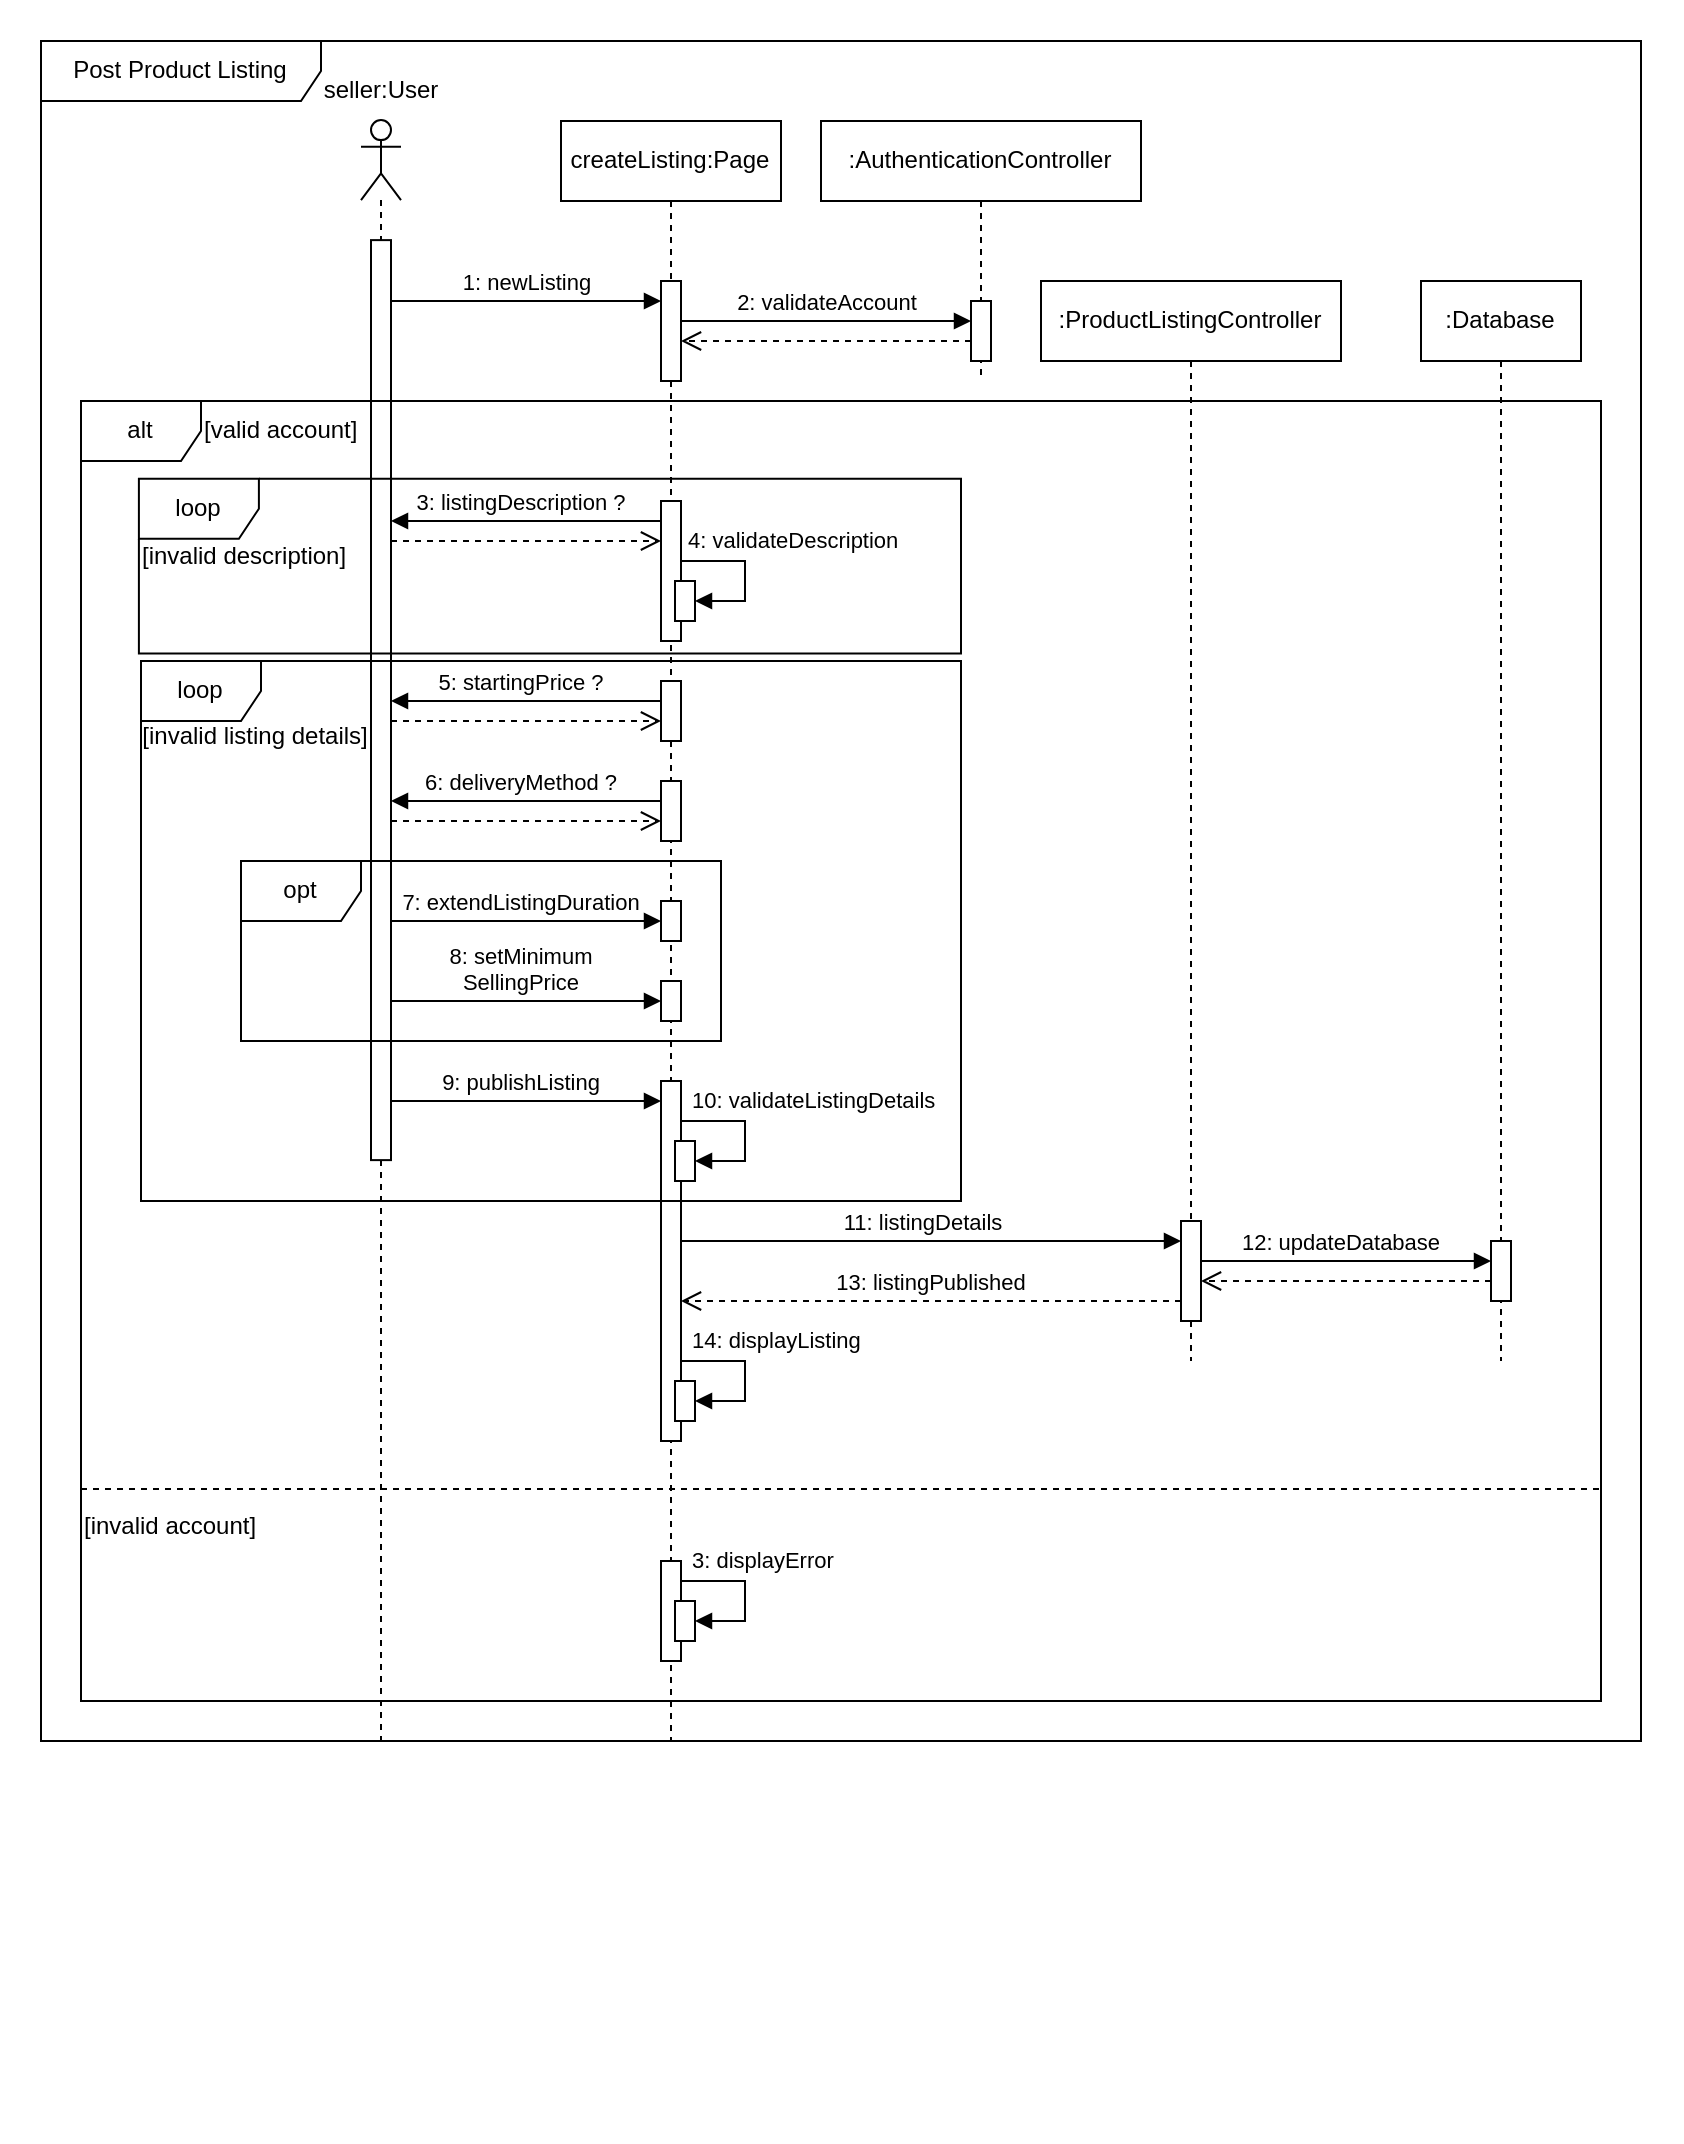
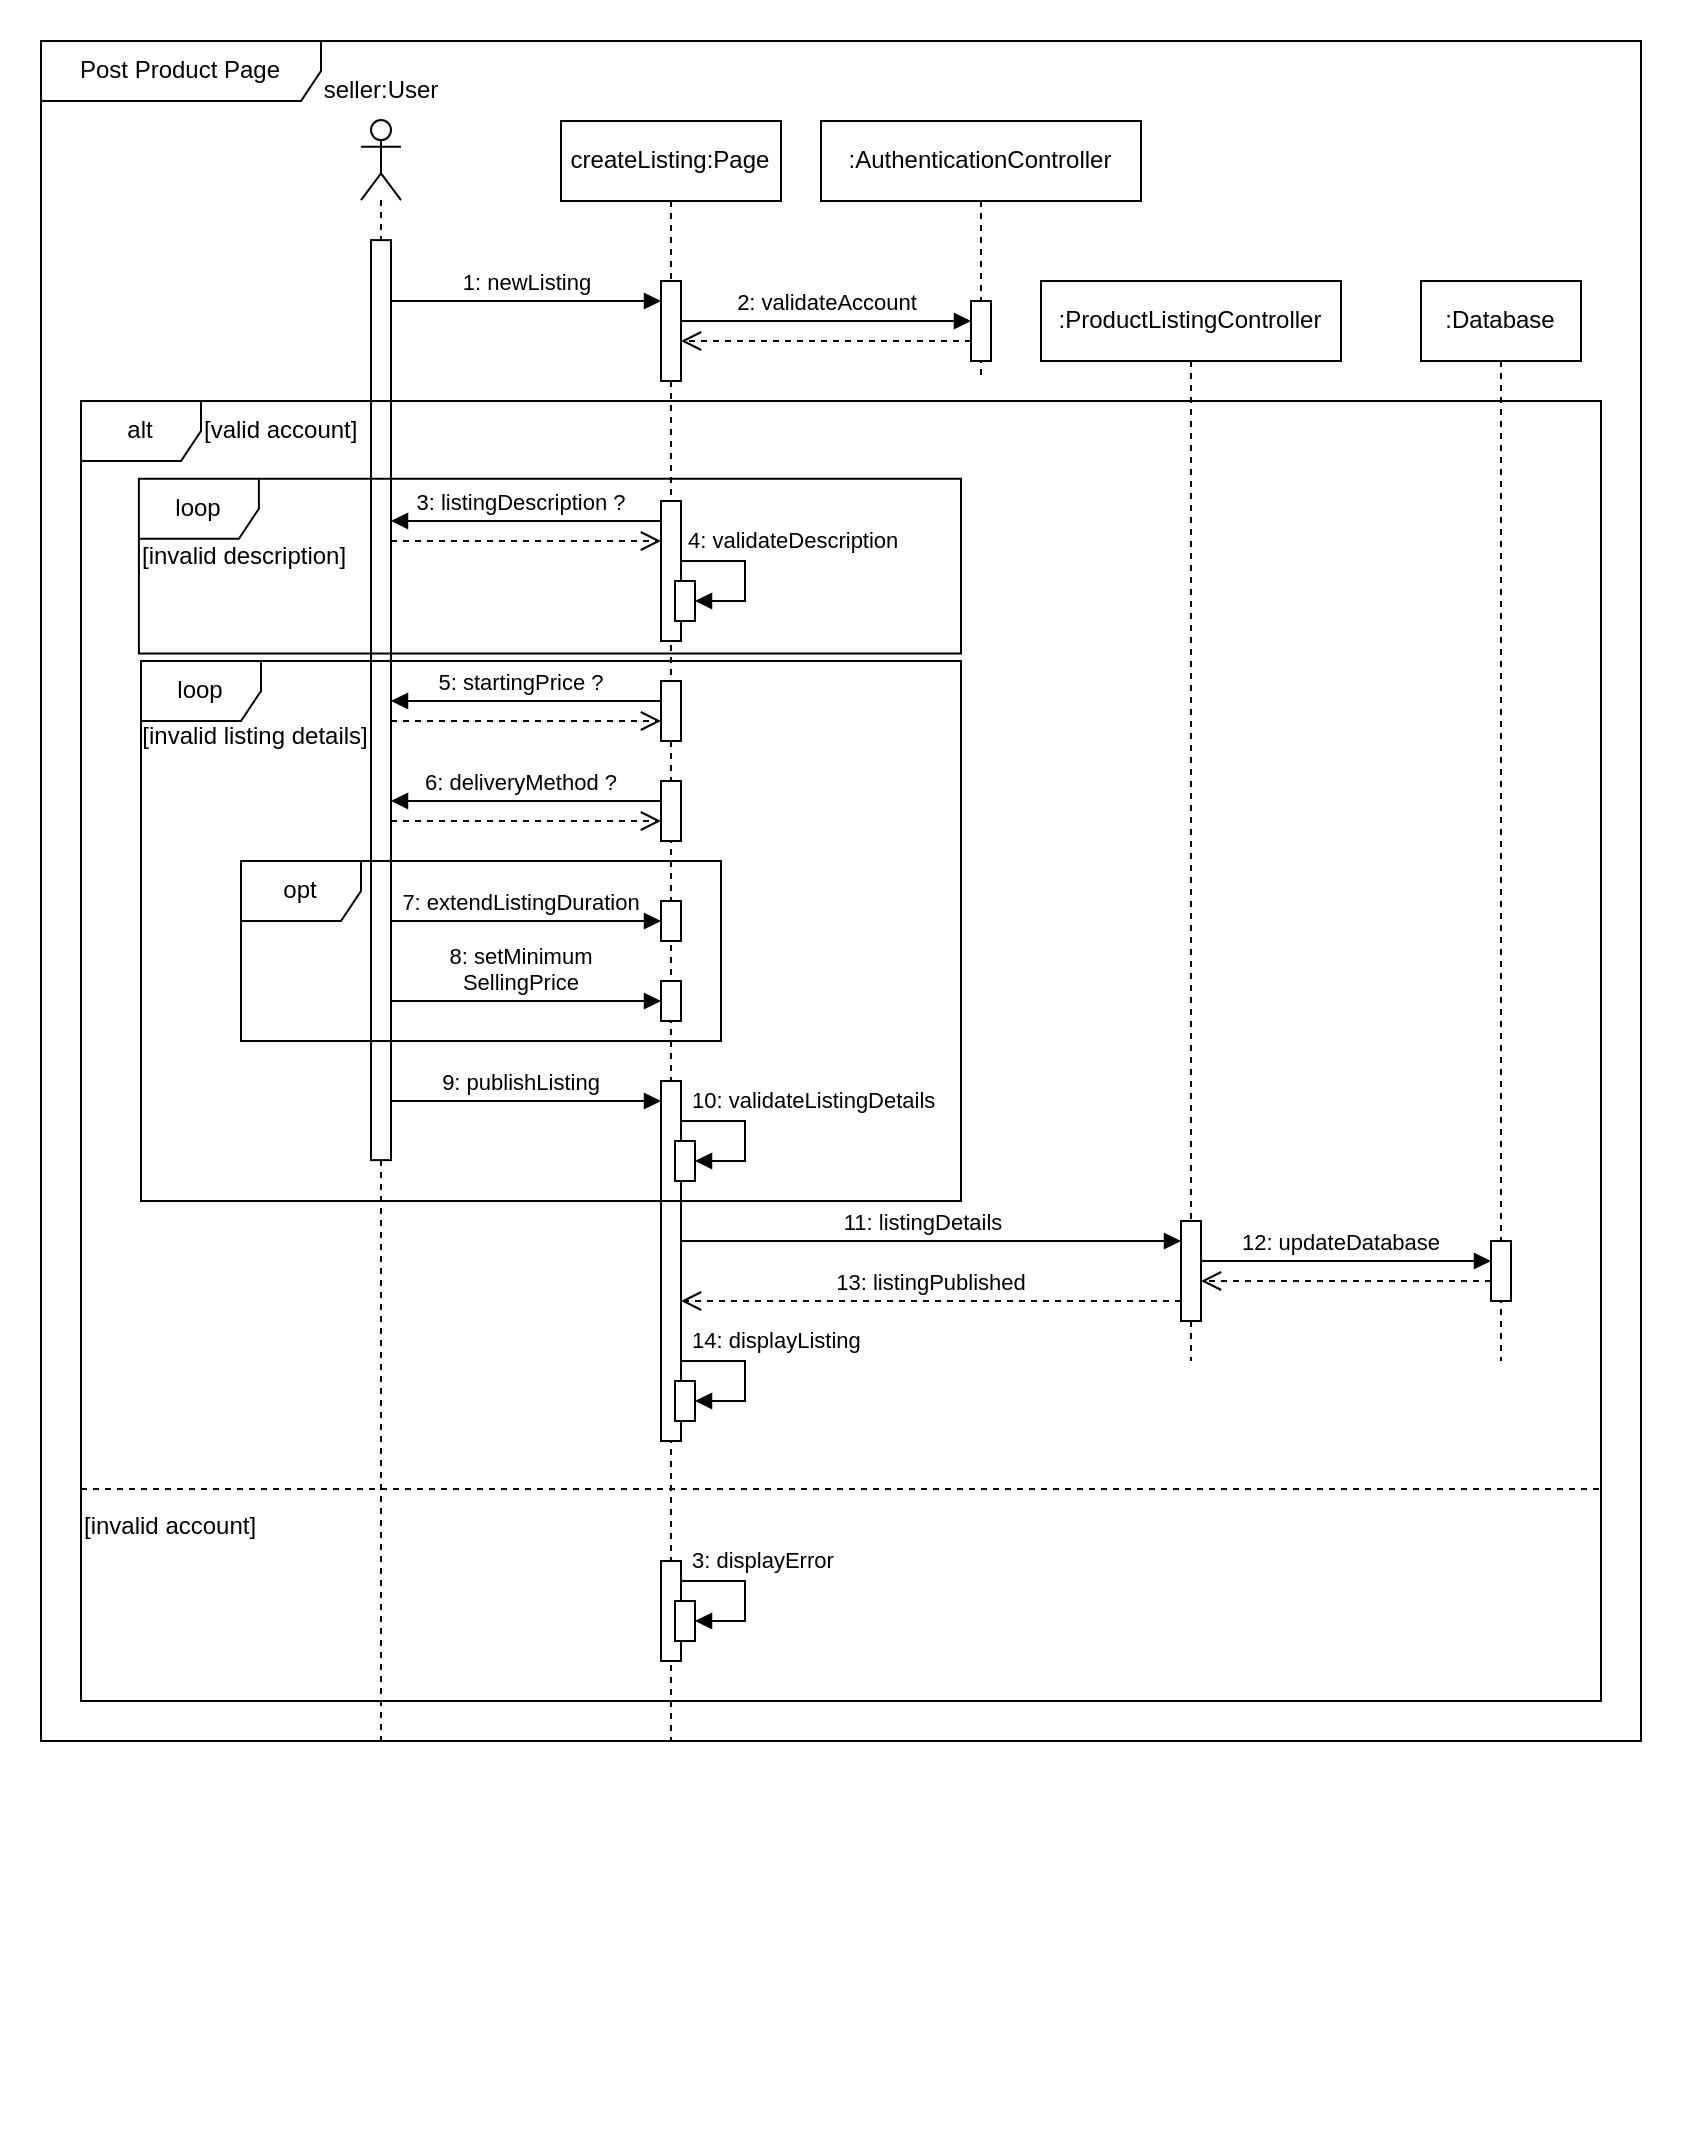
node "Post Product Listing": label "Post Product Listing" -> "Post Product Page"
